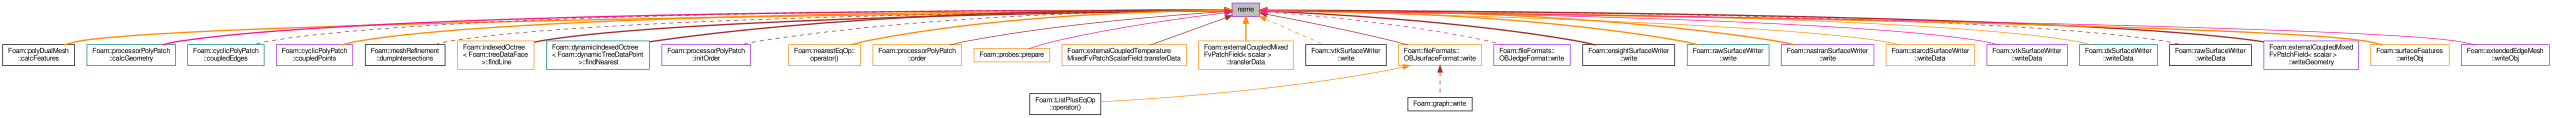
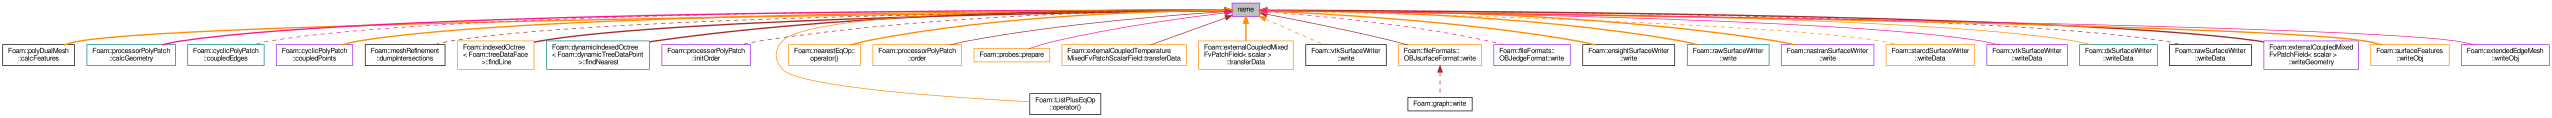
edge "Foam::cyclicPolyPatch ::coupledEdges" -> "name": color brown -> deeppink
edge "Foam::ensightSurfaceWriter ::write" -> "name": color brown -> darkorange
edge "Foam::starcdSurfaceWriter ::writeData" -> "name": style solid -> dashed
edge "Foam::ListPlusEqOp ::operator()" -> "Foam::fileFormats:: OBJsurfaceFormat::write": now "Foam::ListPlusEqOp ::operator()" -> "name"
